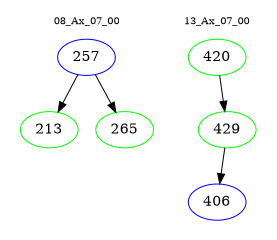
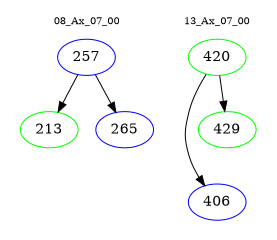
node "265": color green -> blue
edge "429" -> "406": now "420" -> "406"
